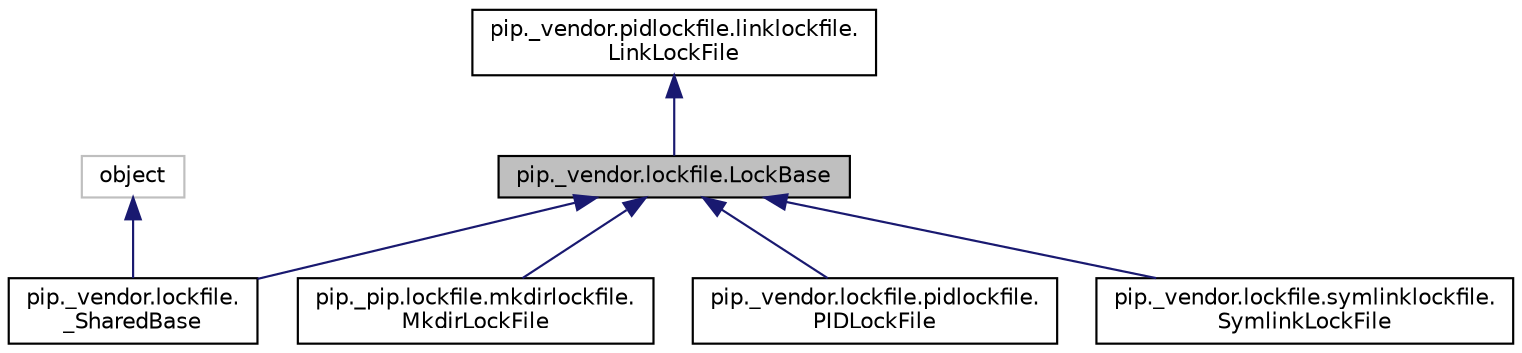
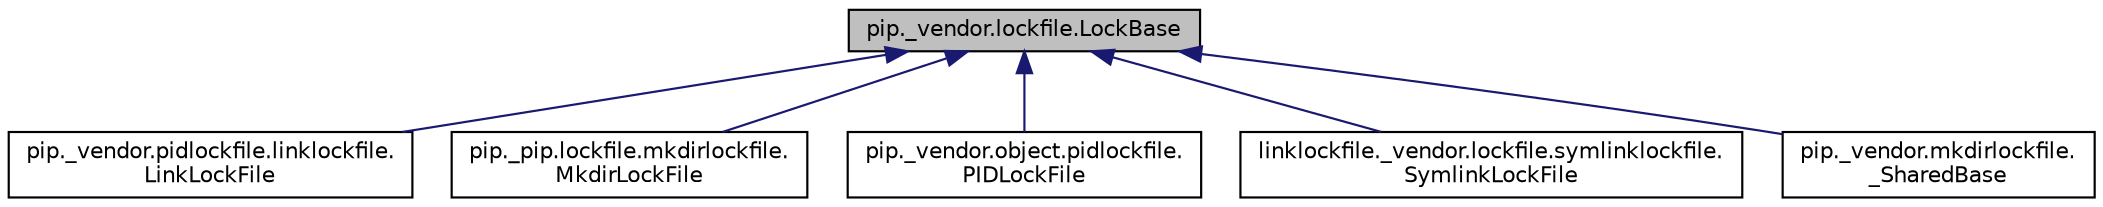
edge "pip._vendor.lockfile.LockBase" -> "pip._vendor.pidlockfile.linklockfile. LinkLockFile": reversed
node "object": removed
node "pip._vendor.lockfile. _SharedBase": label "pip._vendor.lockfile. _SharedBase" -> "pip._vendor.mkdirlockfile. _SharedBase"
node "pip._vendor.lockfile.pidlockfile. PIDLockFile": label "pip._vendor.lockfile.pidlockfile. PIDLockFile" -> "pip._vendor.object.pidlockfile. PIDLockFile"
node "pip._vendor.lockfile.symlinklockfile. SymlinkLockFile": label "pip._vendor.lockfile.symlinklockfile. SymlinkLockFile" -> "linklockfile._vendor.lockfile.symlinklockfile. SymlinkLockFile"
